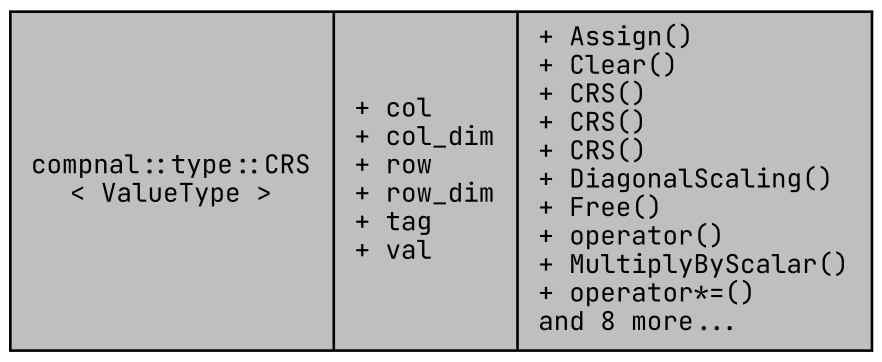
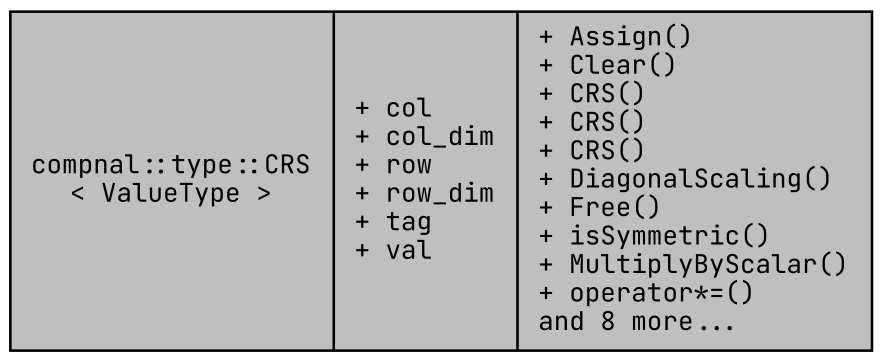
node "compnal::type::CRS": text "+ operator()" -> "+ isSymmetric()"
